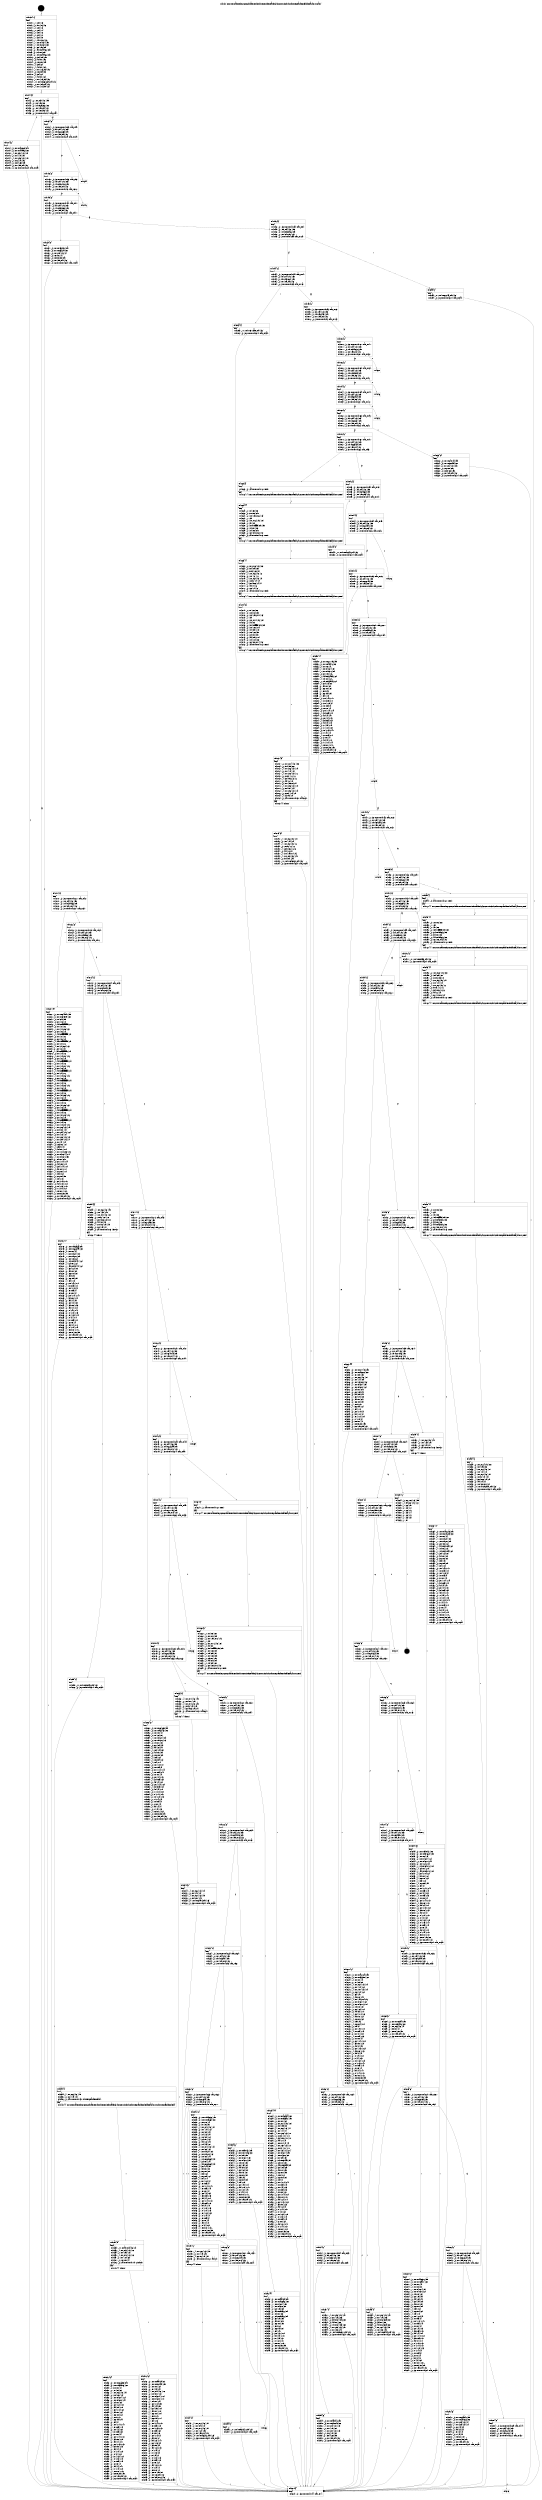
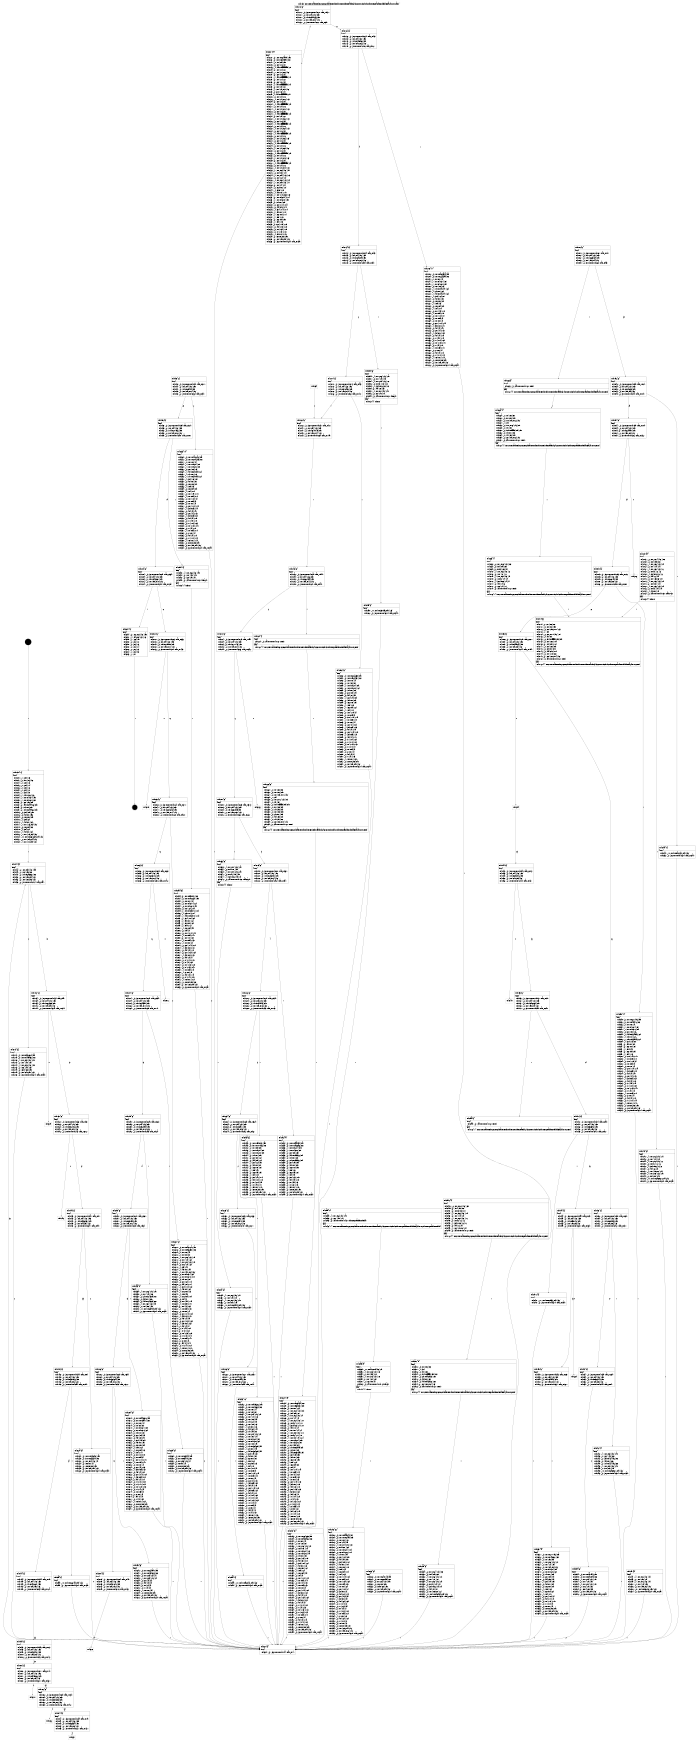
node "0x402e5a [15]": removed
node "0x401e60 [28]": removed
edge "0x40271f [56]" -> "0x402757 [59]": reversed
node "0x4029b0 [40]": removed
edge "0x401fb0 [28]" -> "0x401fcc [28]": removed, label "22"
edge "0x40218c [28]" -> "0x402e69": reversed
node "0x4024e7 [16]": removed
node "0x402288": removed
